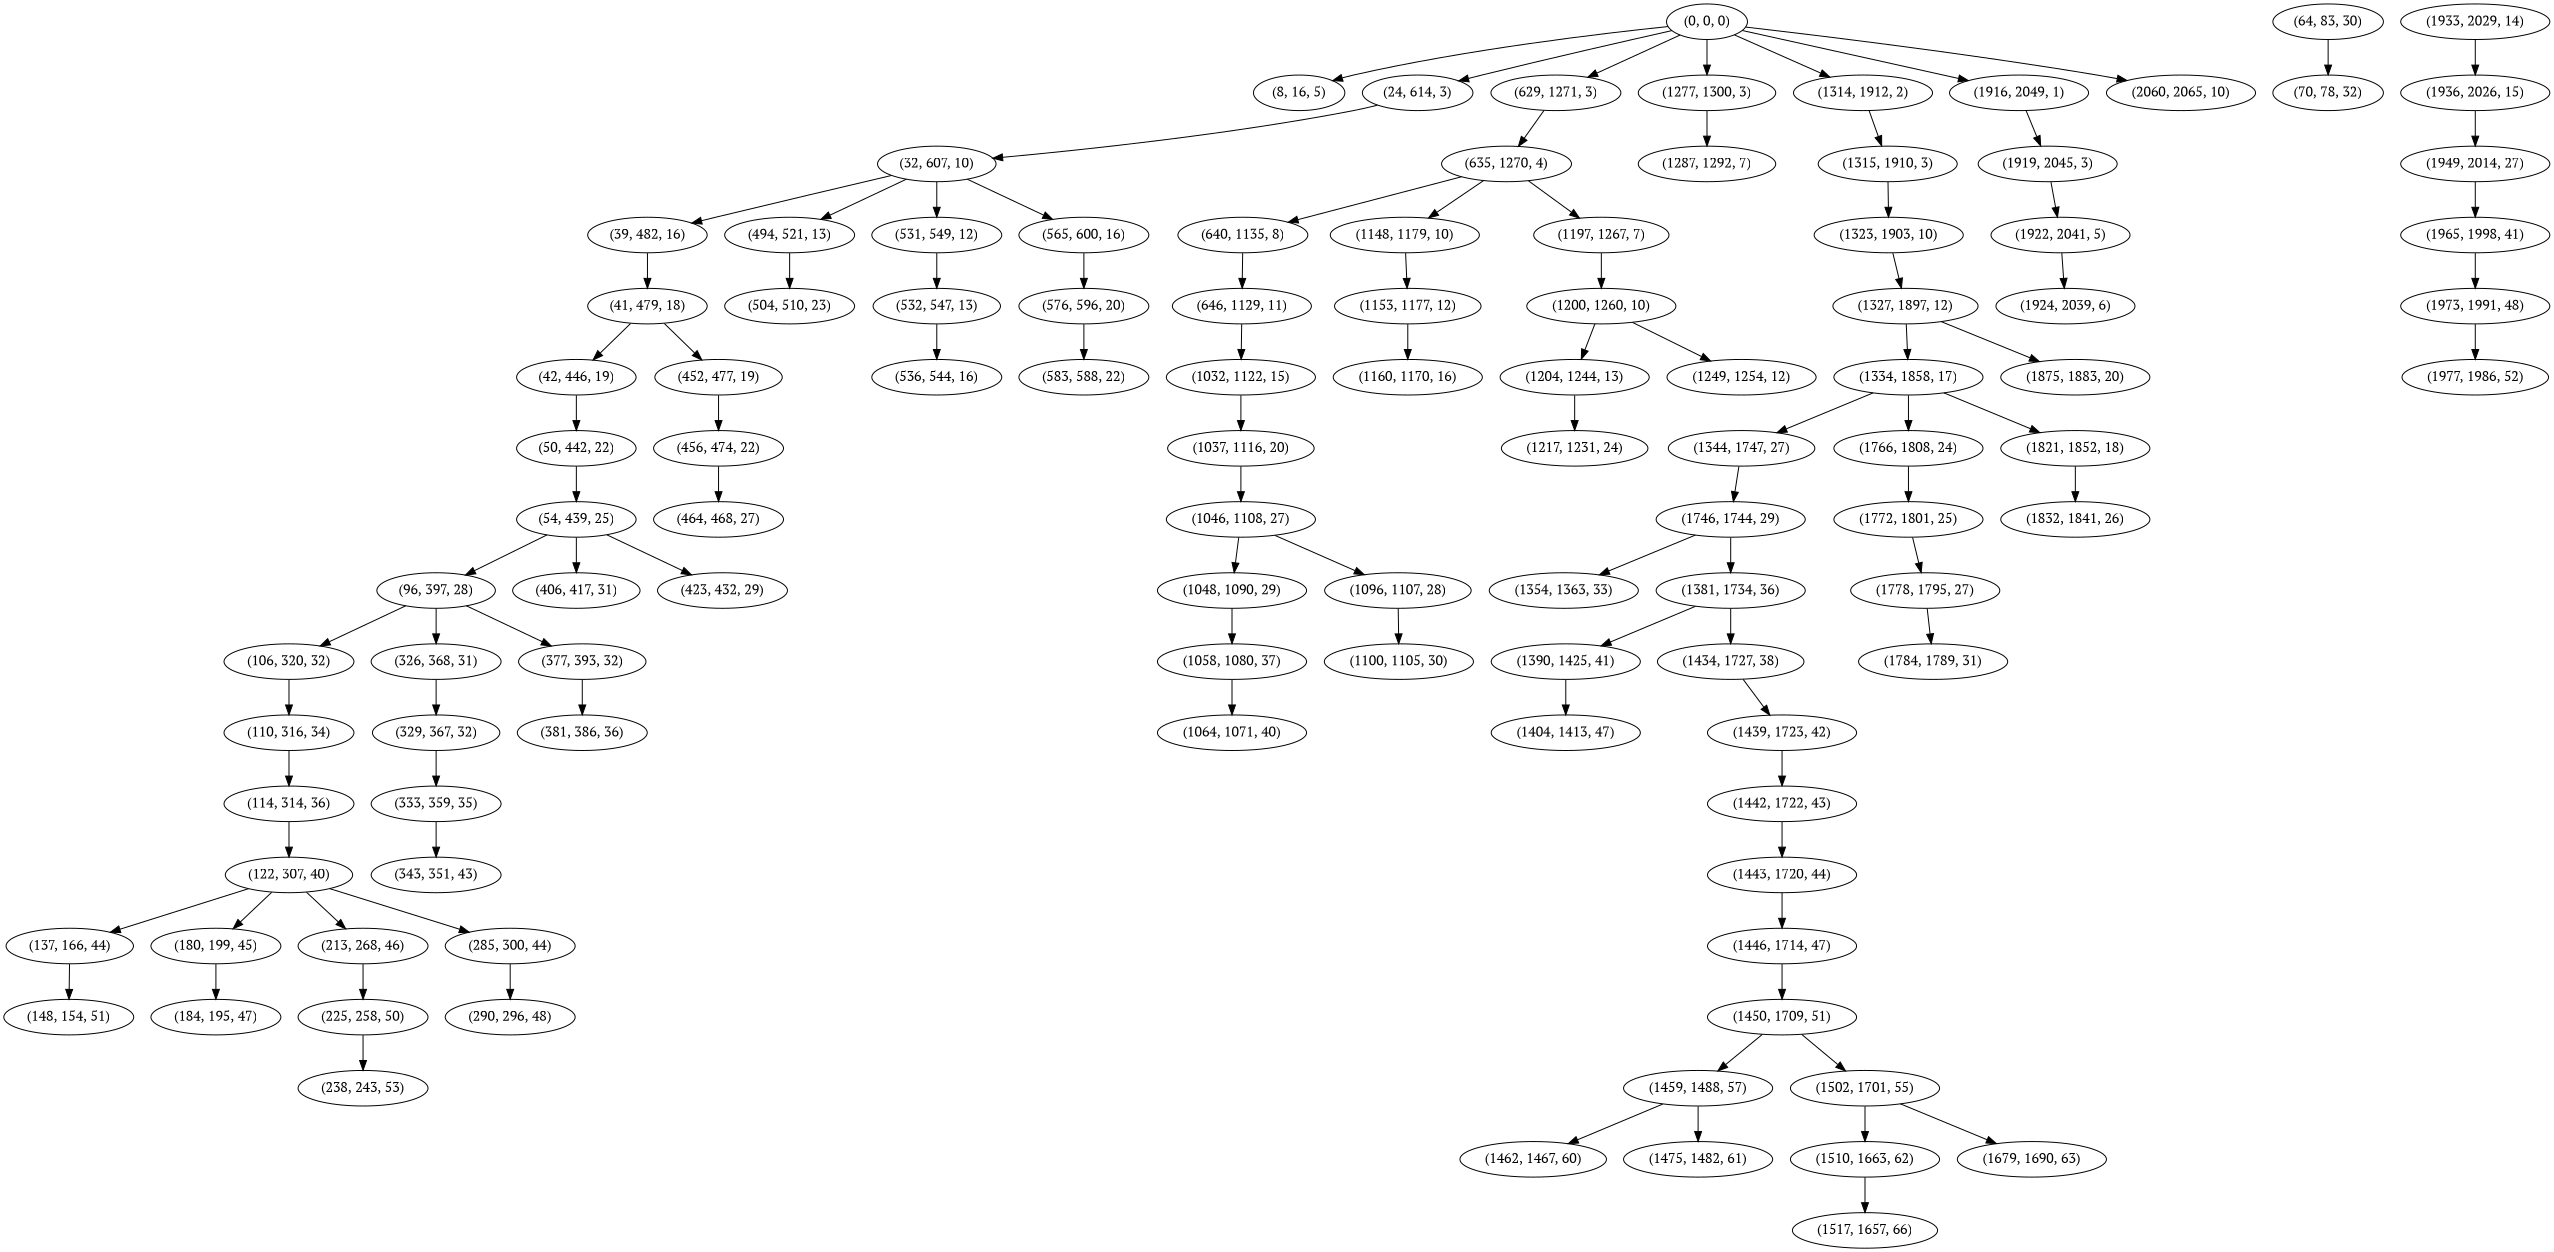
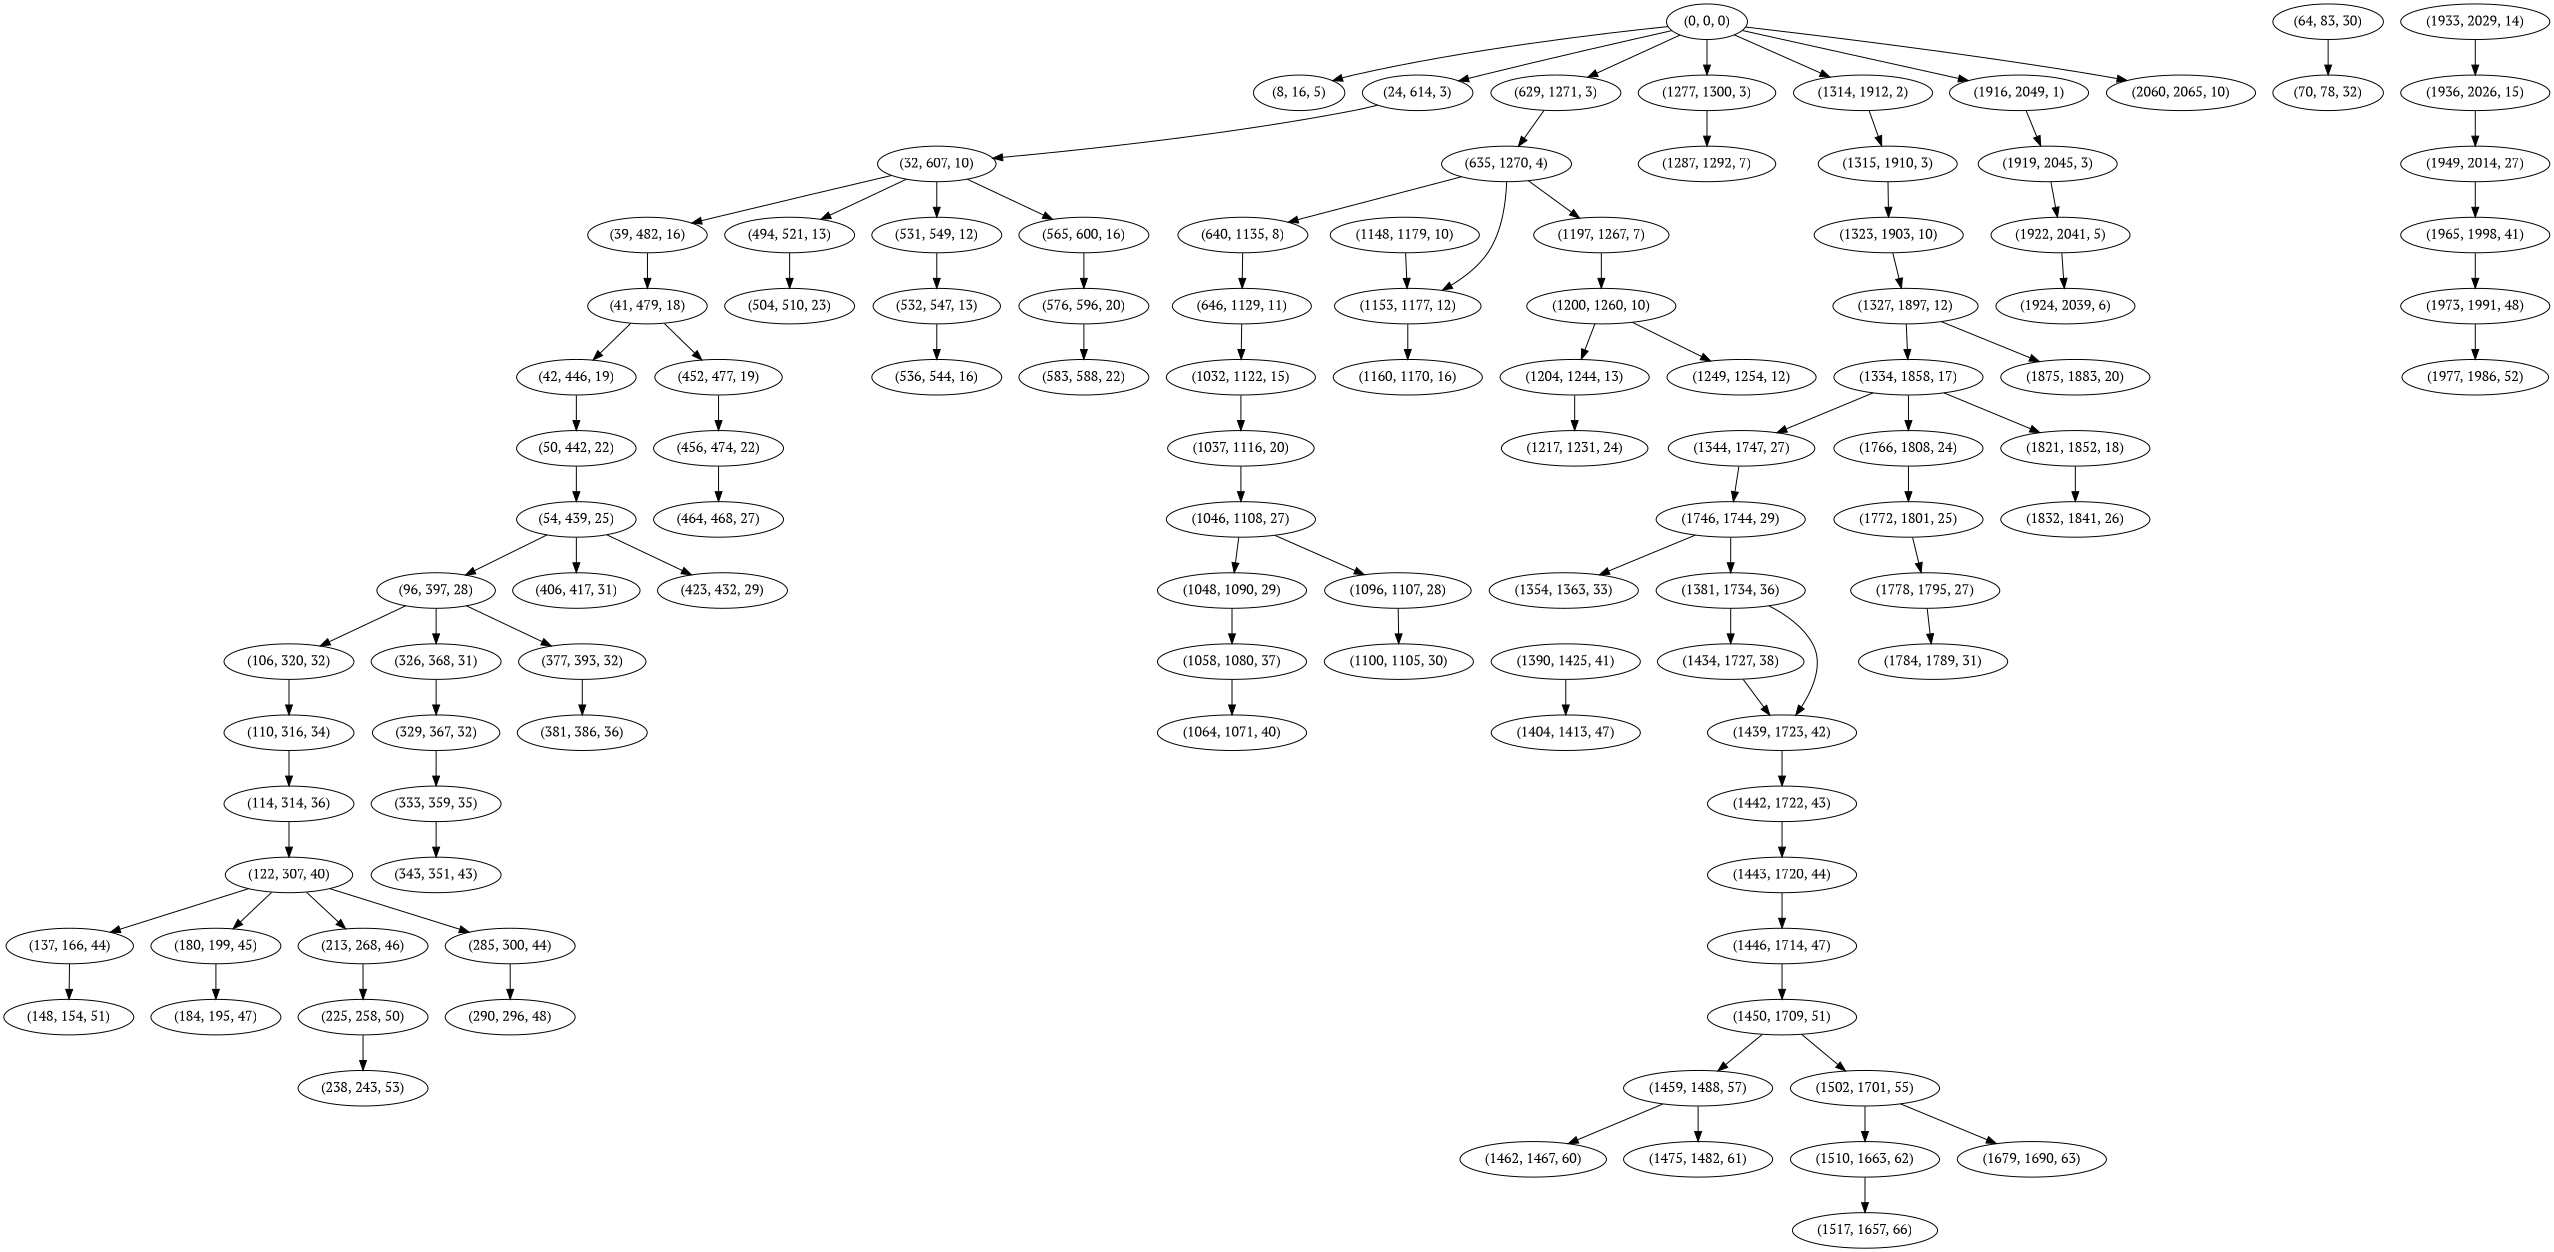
edge "(635, 1270, 4)" -> "(1148, 1179, 10)": now "(635, 1270, 4)" -> "(1153, 1177, 12)"
edge "(1381, 1734, 36)" -> "(1390, 1425, 41)": now "(1381, 1734, 36)" -> "(1439, 1723, 42)"
